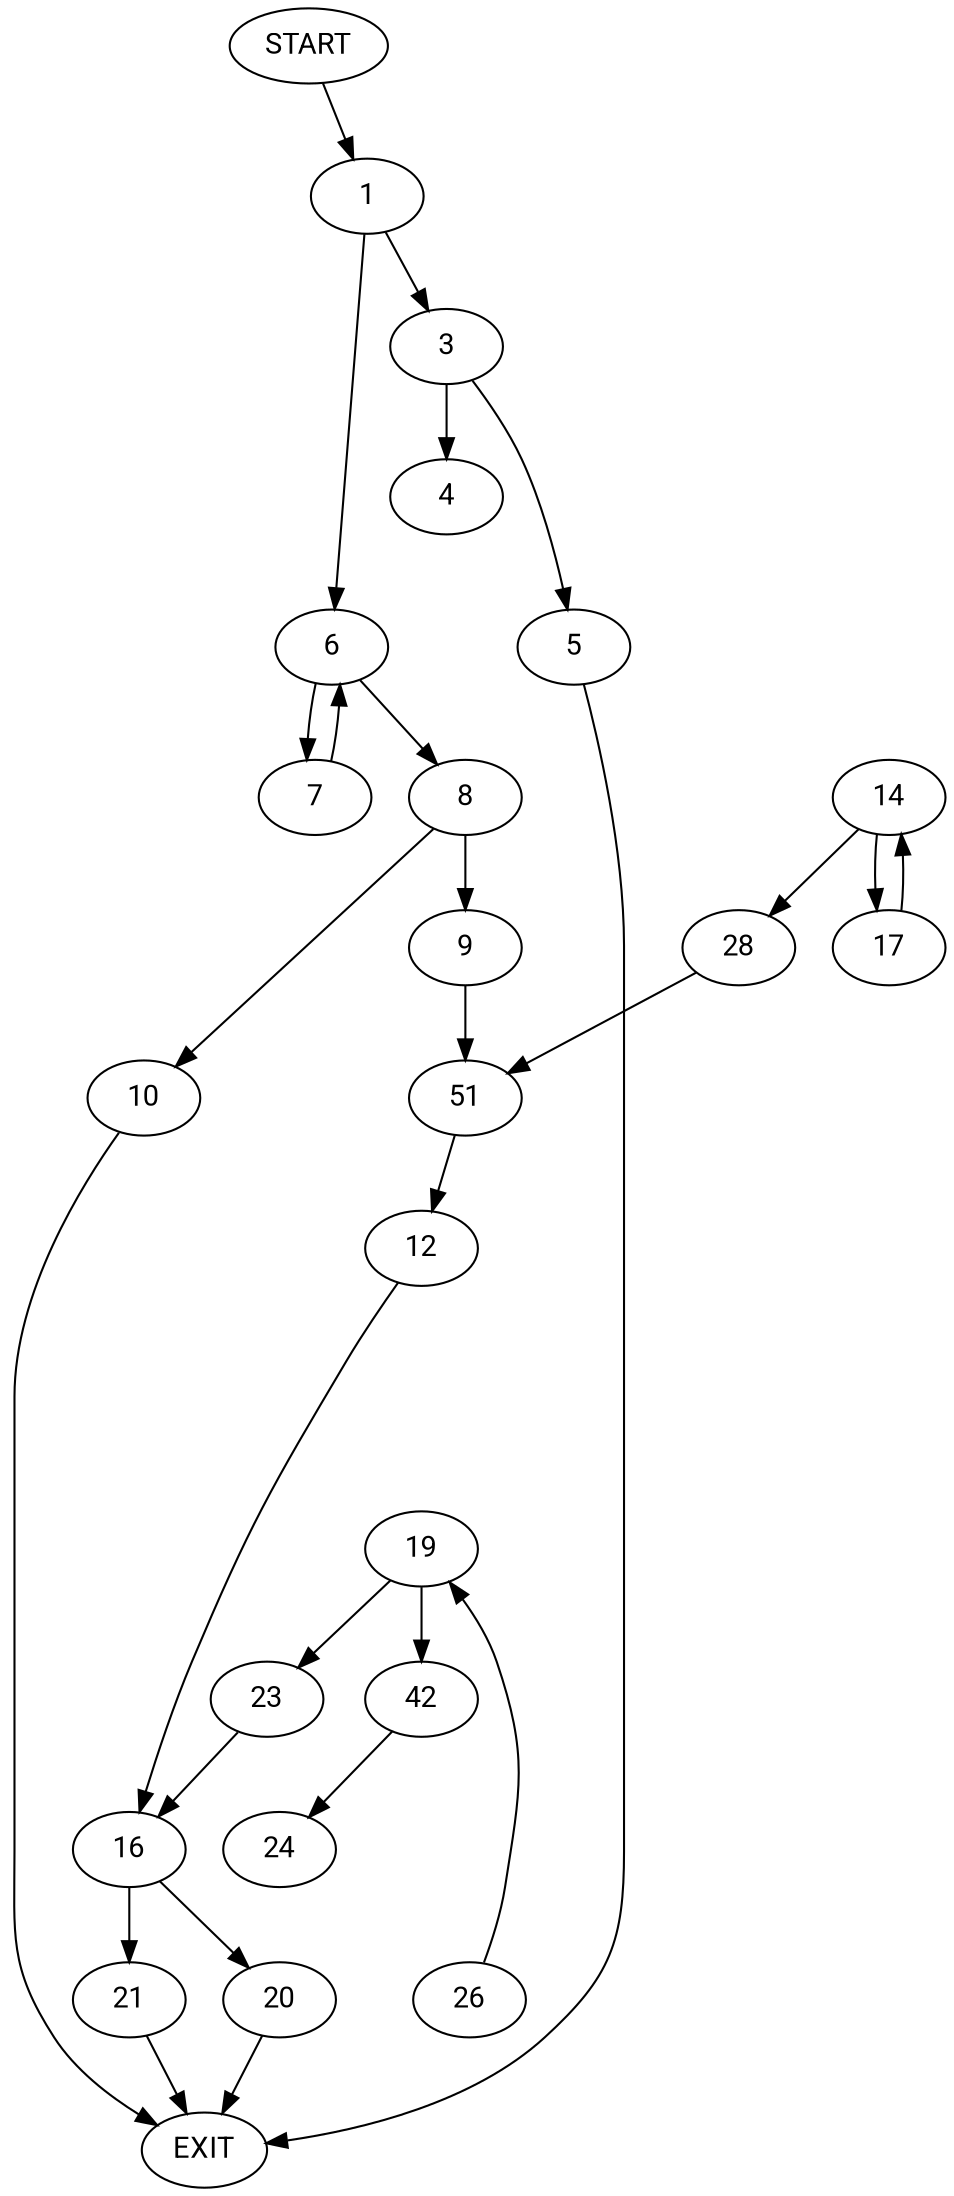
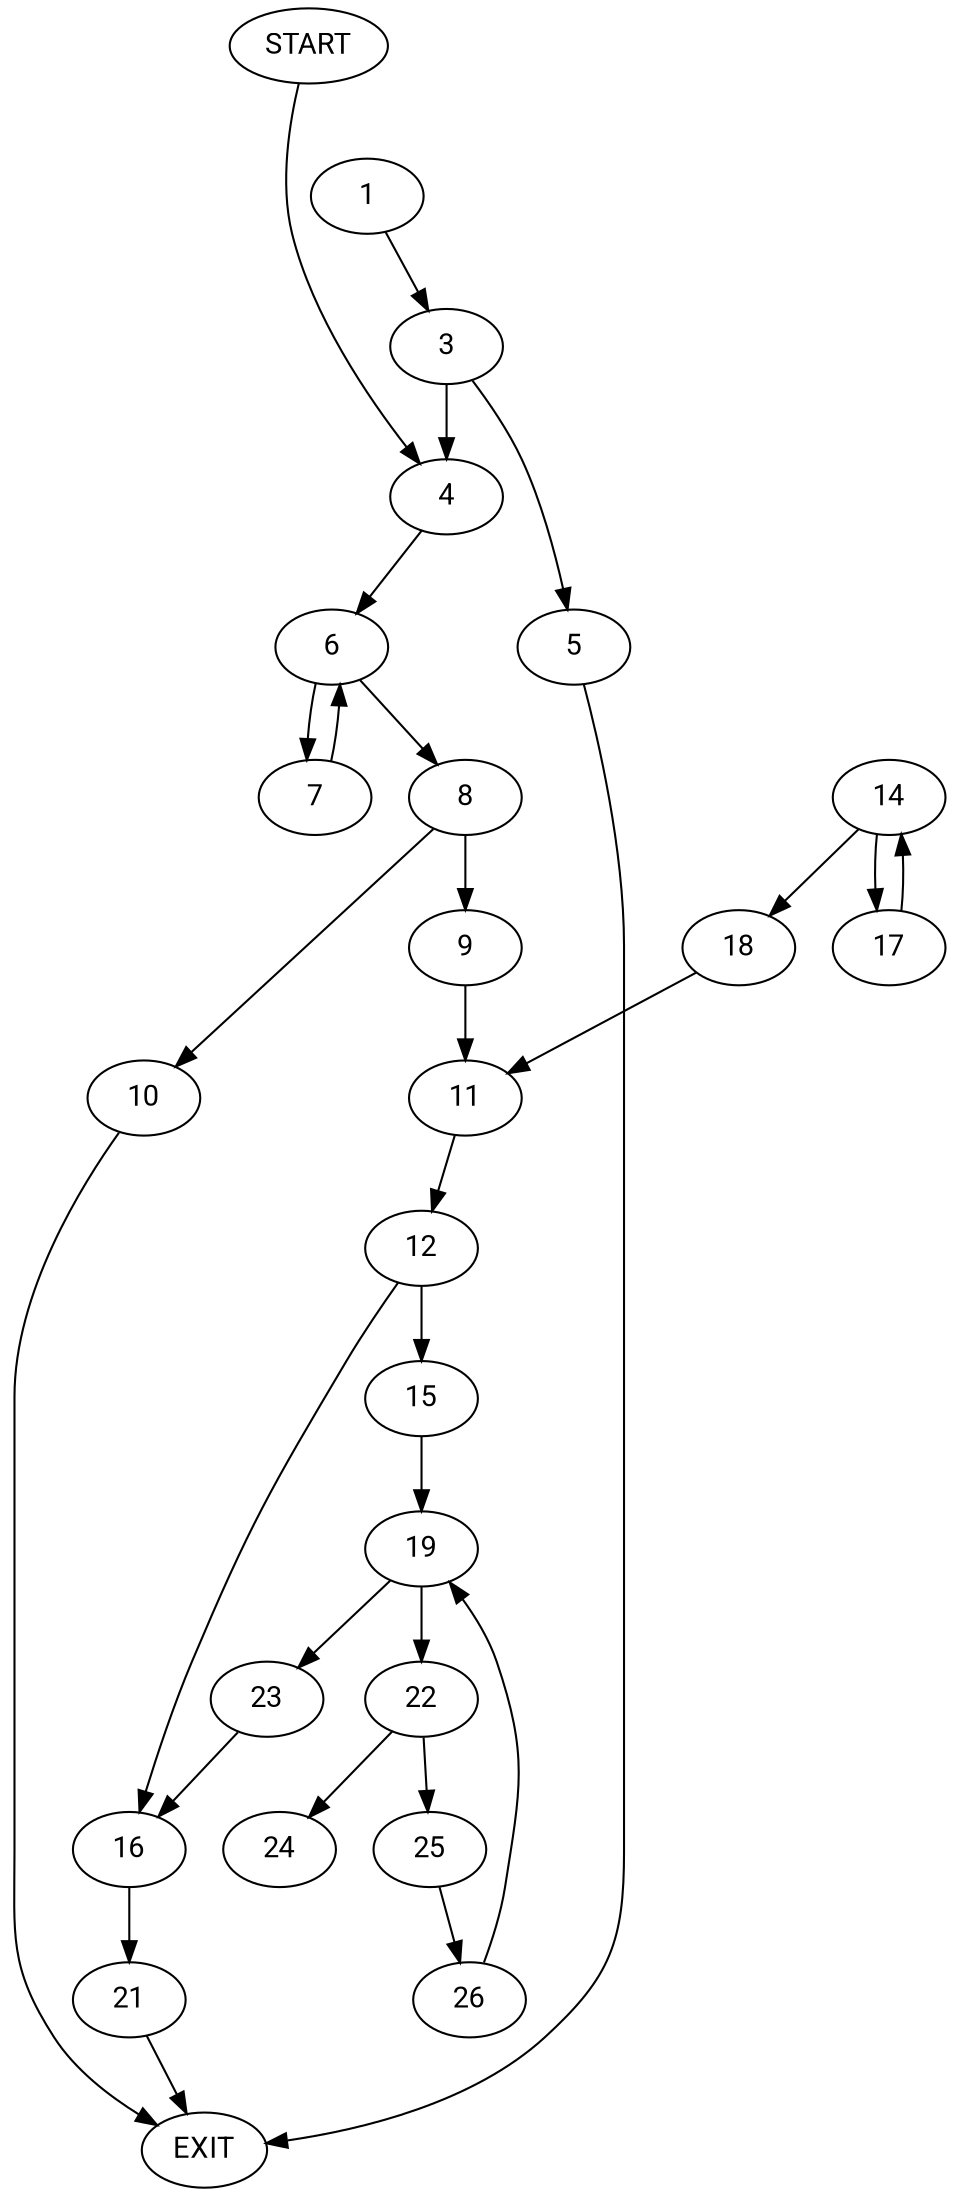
edge "START" -> "1": now "START" -> "4"
edge "1" -> "6": now "4" -> "6"
node "28": label "28" -> "18"
node "51": label "51" -> "11"
node "15": added
node "42": label "42" -> "22"
node "25": added
node "20": removed
